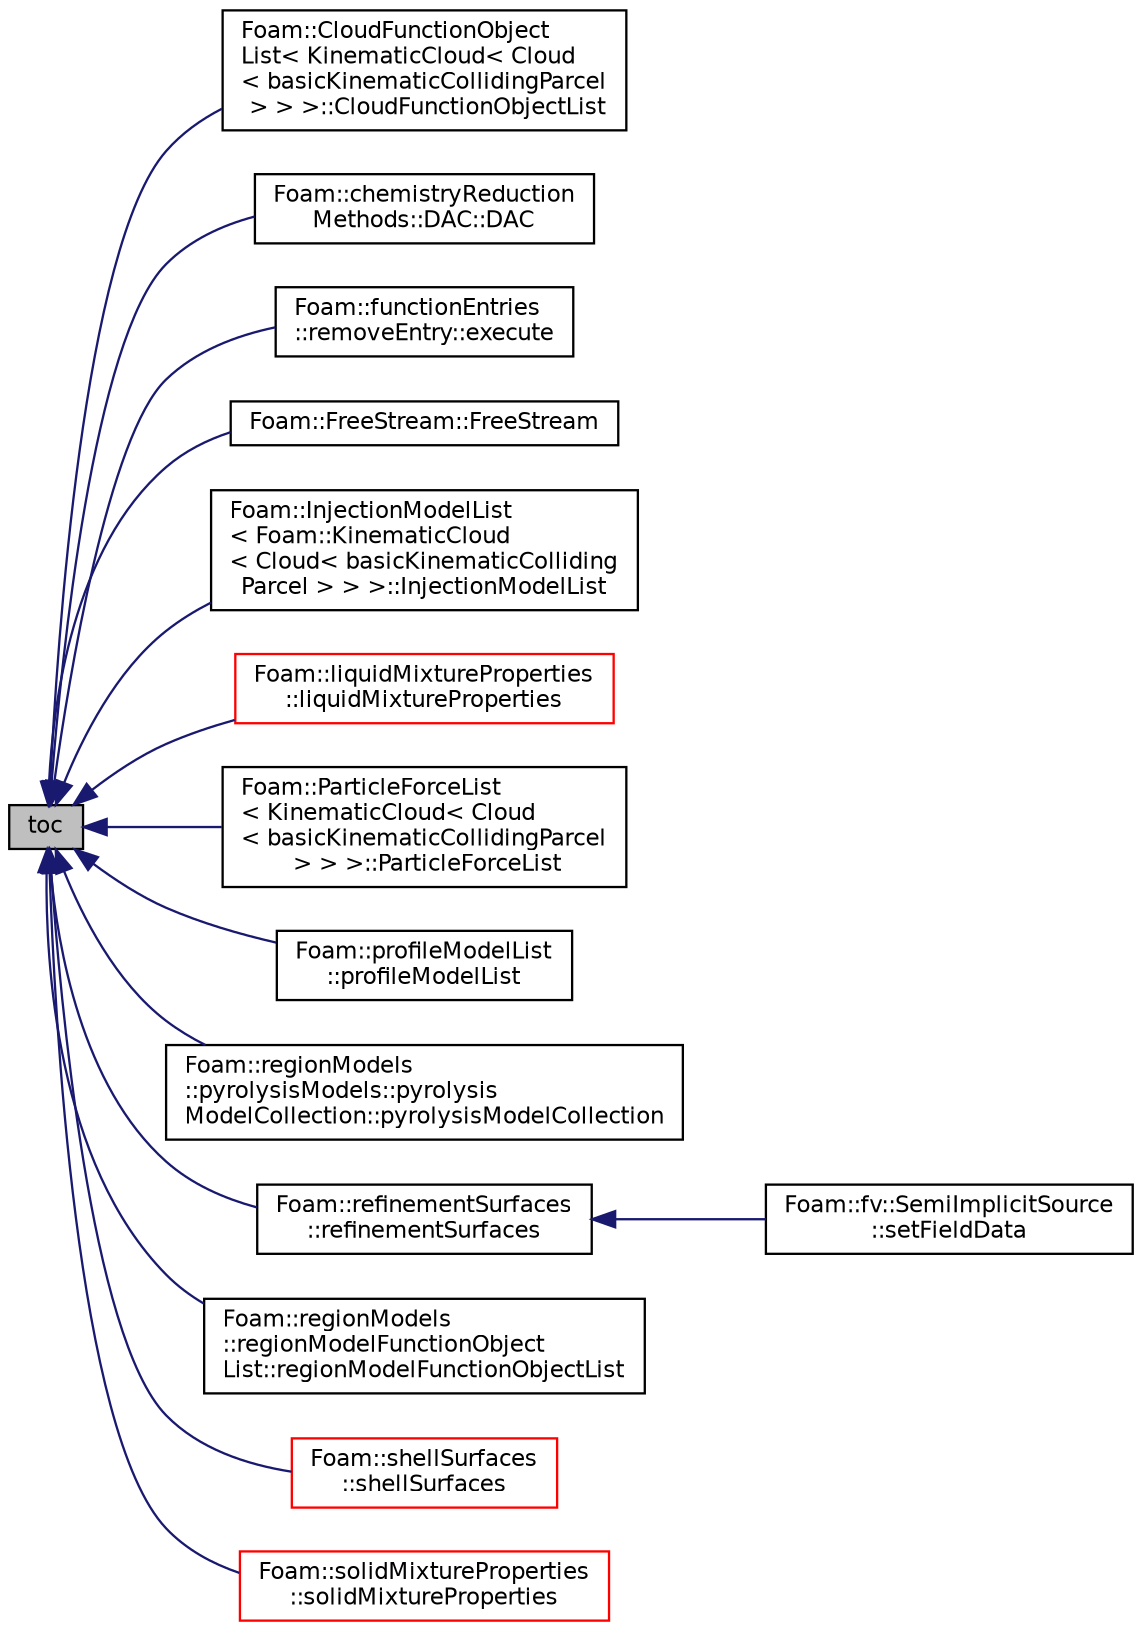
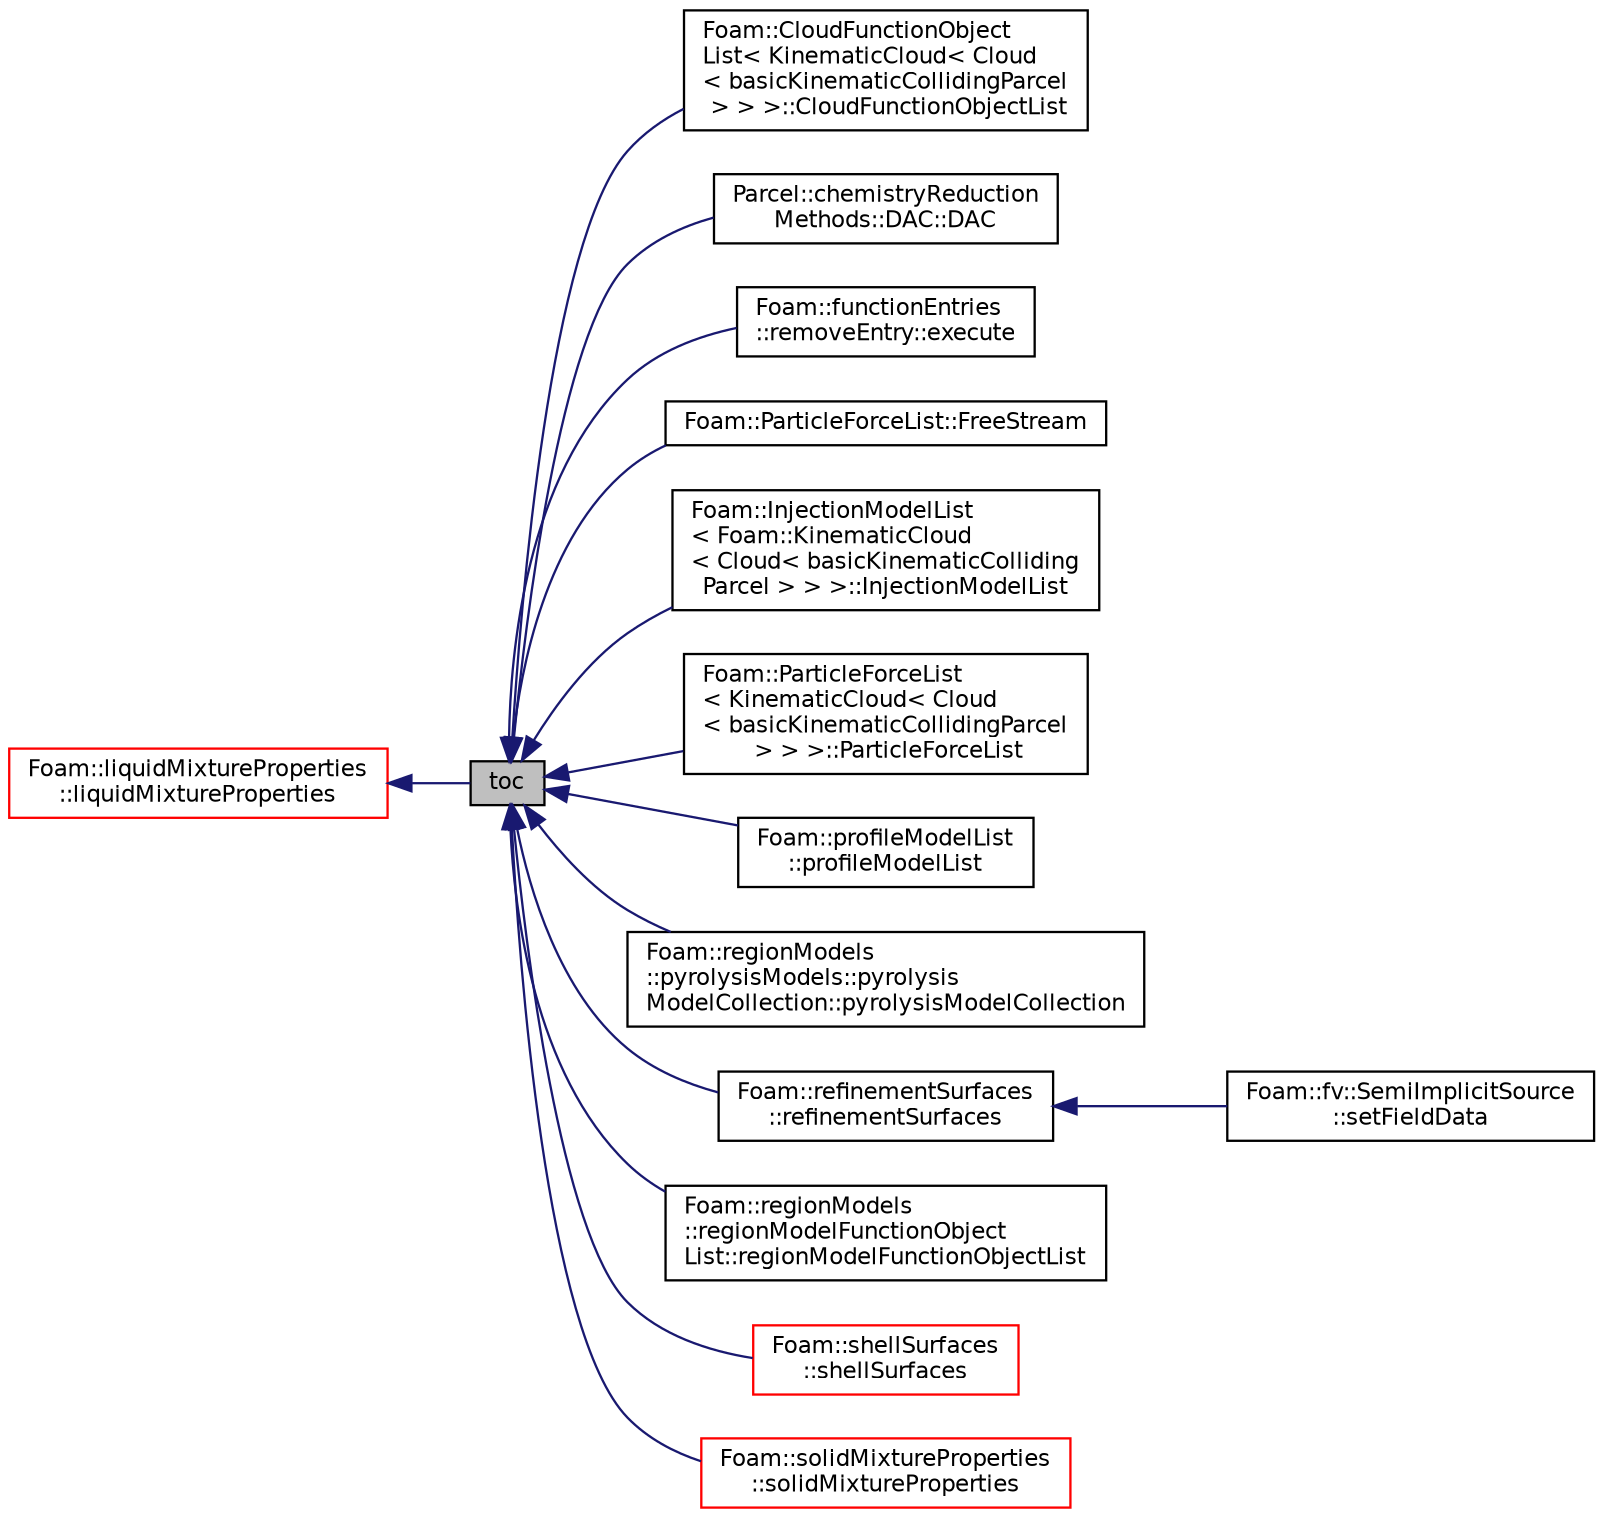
node "Foam::chemistryReduction Methods::DAC::DAC": label "Foam::chemistryReduction Methods::DAC::DAC" -> "Parcel::chemistryReduction Methods::DAC::DAC"
node "Foam::FreeStream::FreeStream": label "Foam::FreeStream::FreeStream" -> "Foam::ParticleForceList::FreeStream"
edge "Foam::liquidMixtureProperties ::liquidMixtureProperties" -> "toc": reversed
